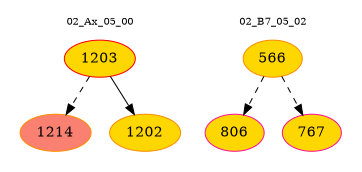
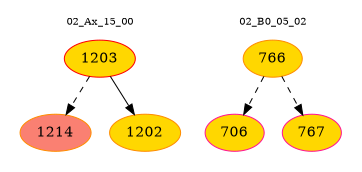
cluster "02_Ax_05_00": label "02_Ax_05_00" -> "02_Ax_15_00"
cluster "02_B7_05_02": label "02_B7_05_02" -> "02_B0_05_02"
node "566": label "566" -> "766"
node "806": label "806" -> "706"
